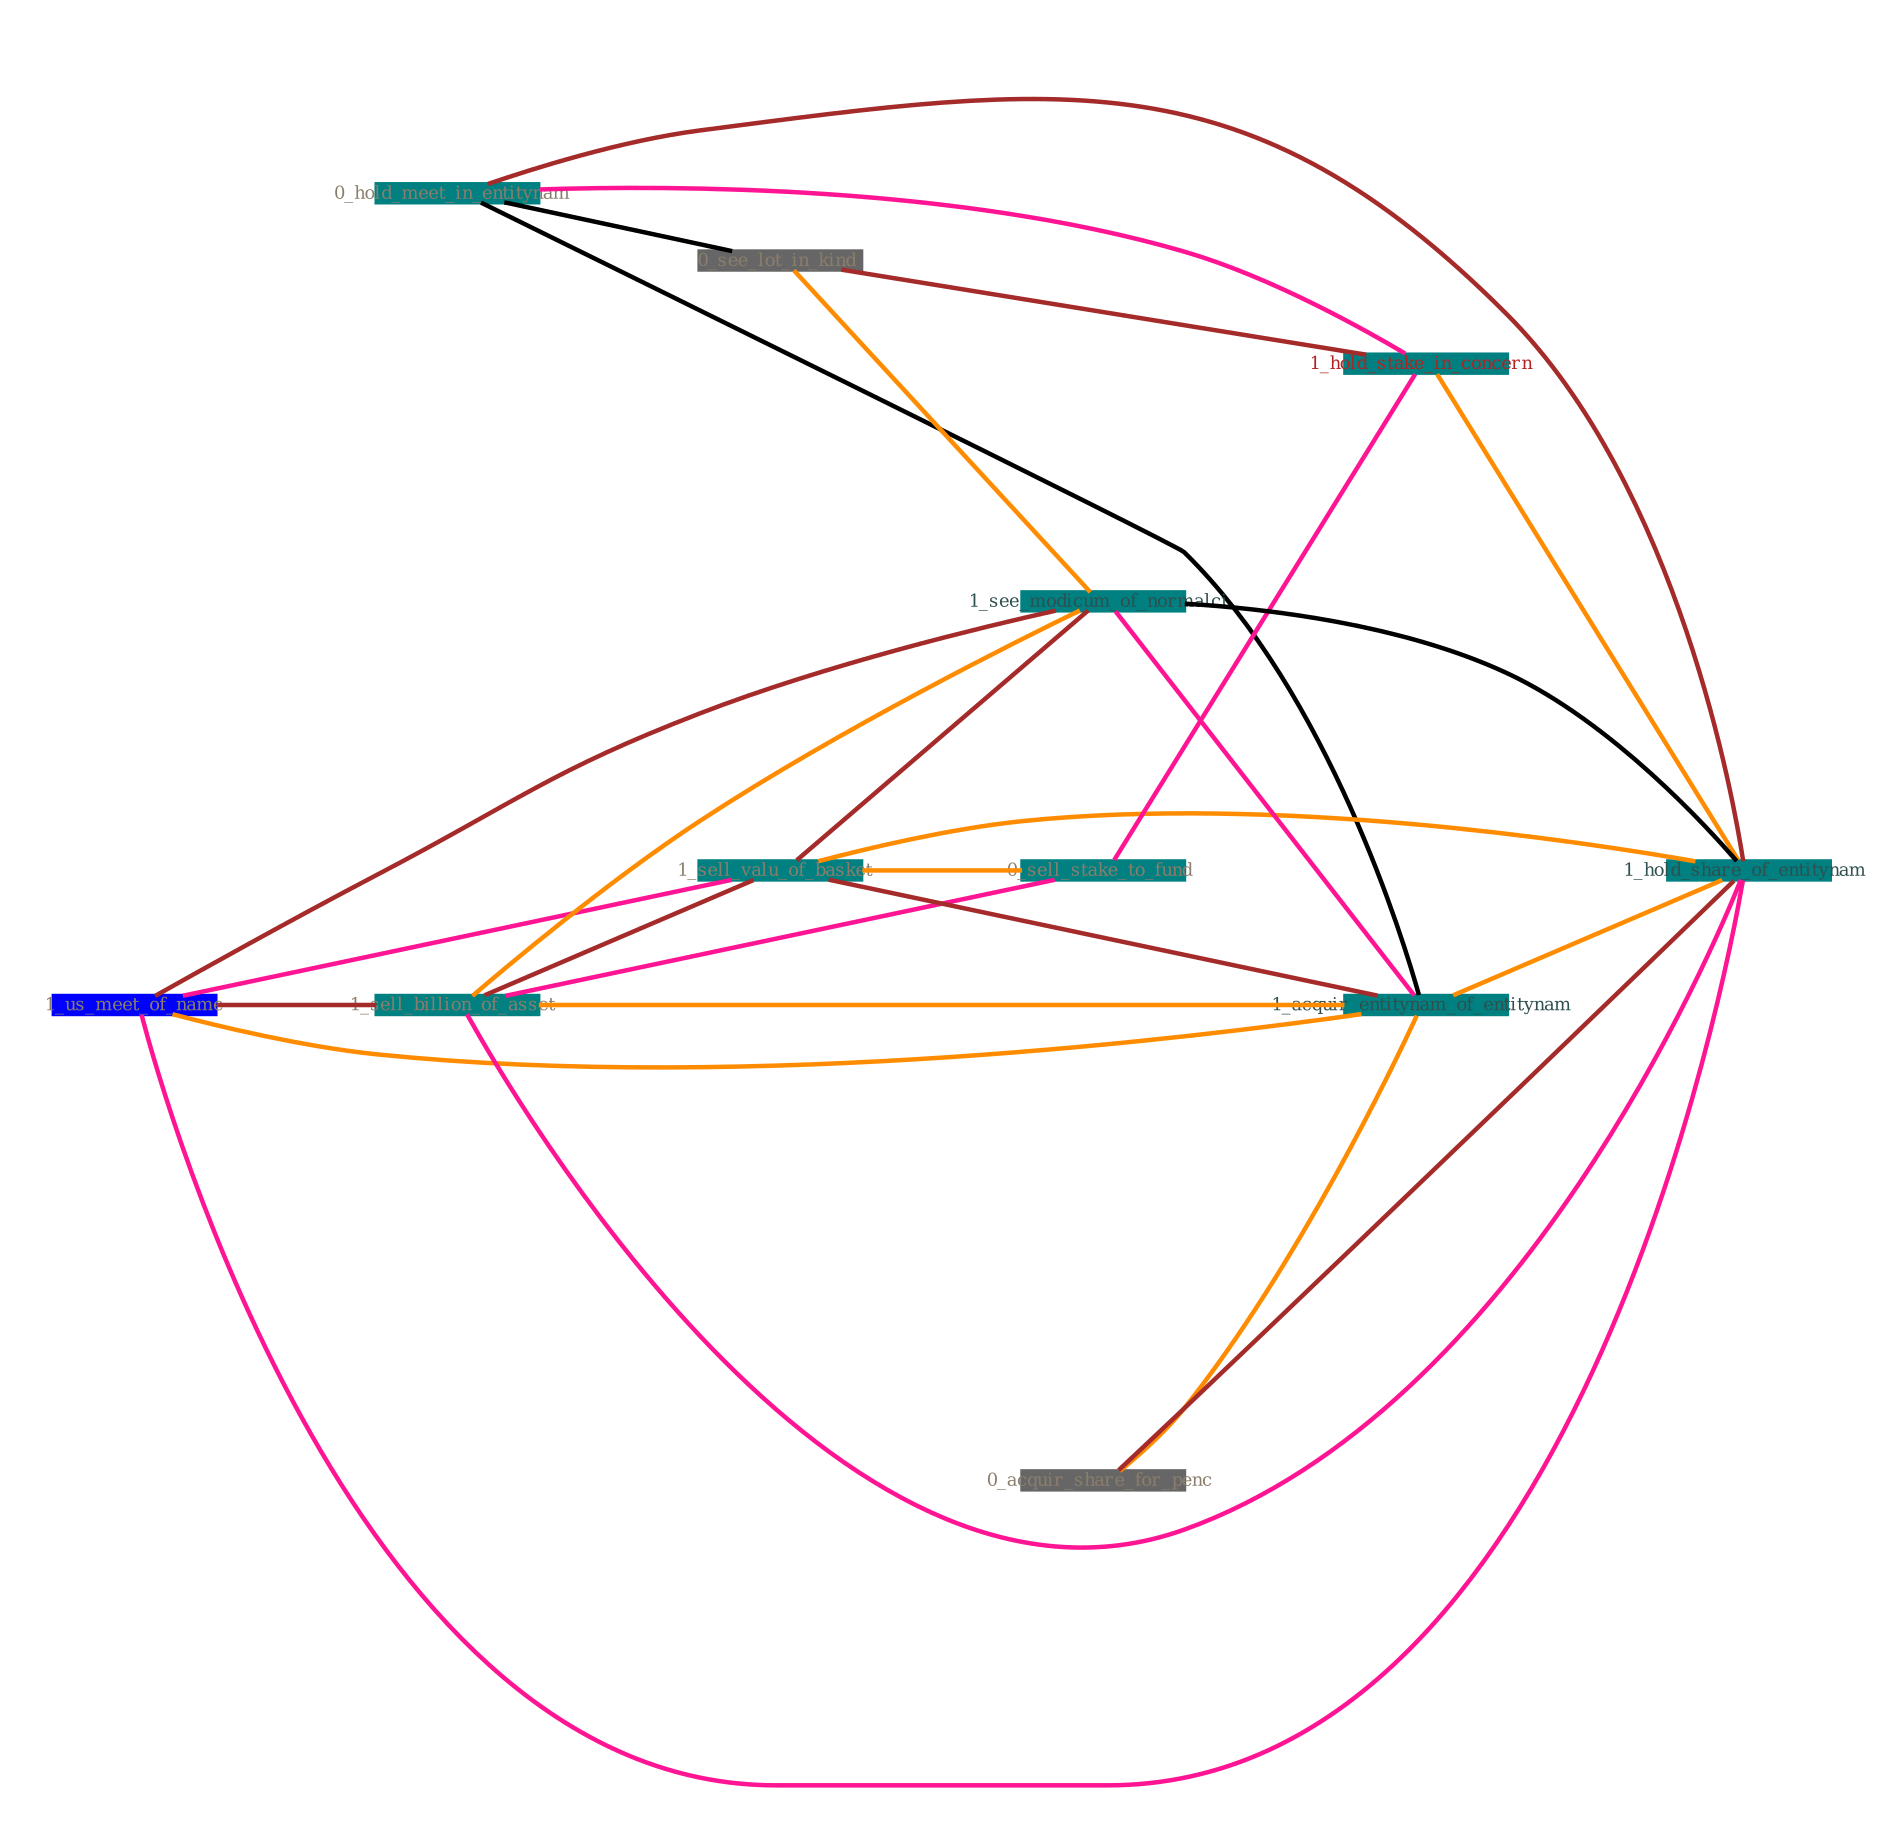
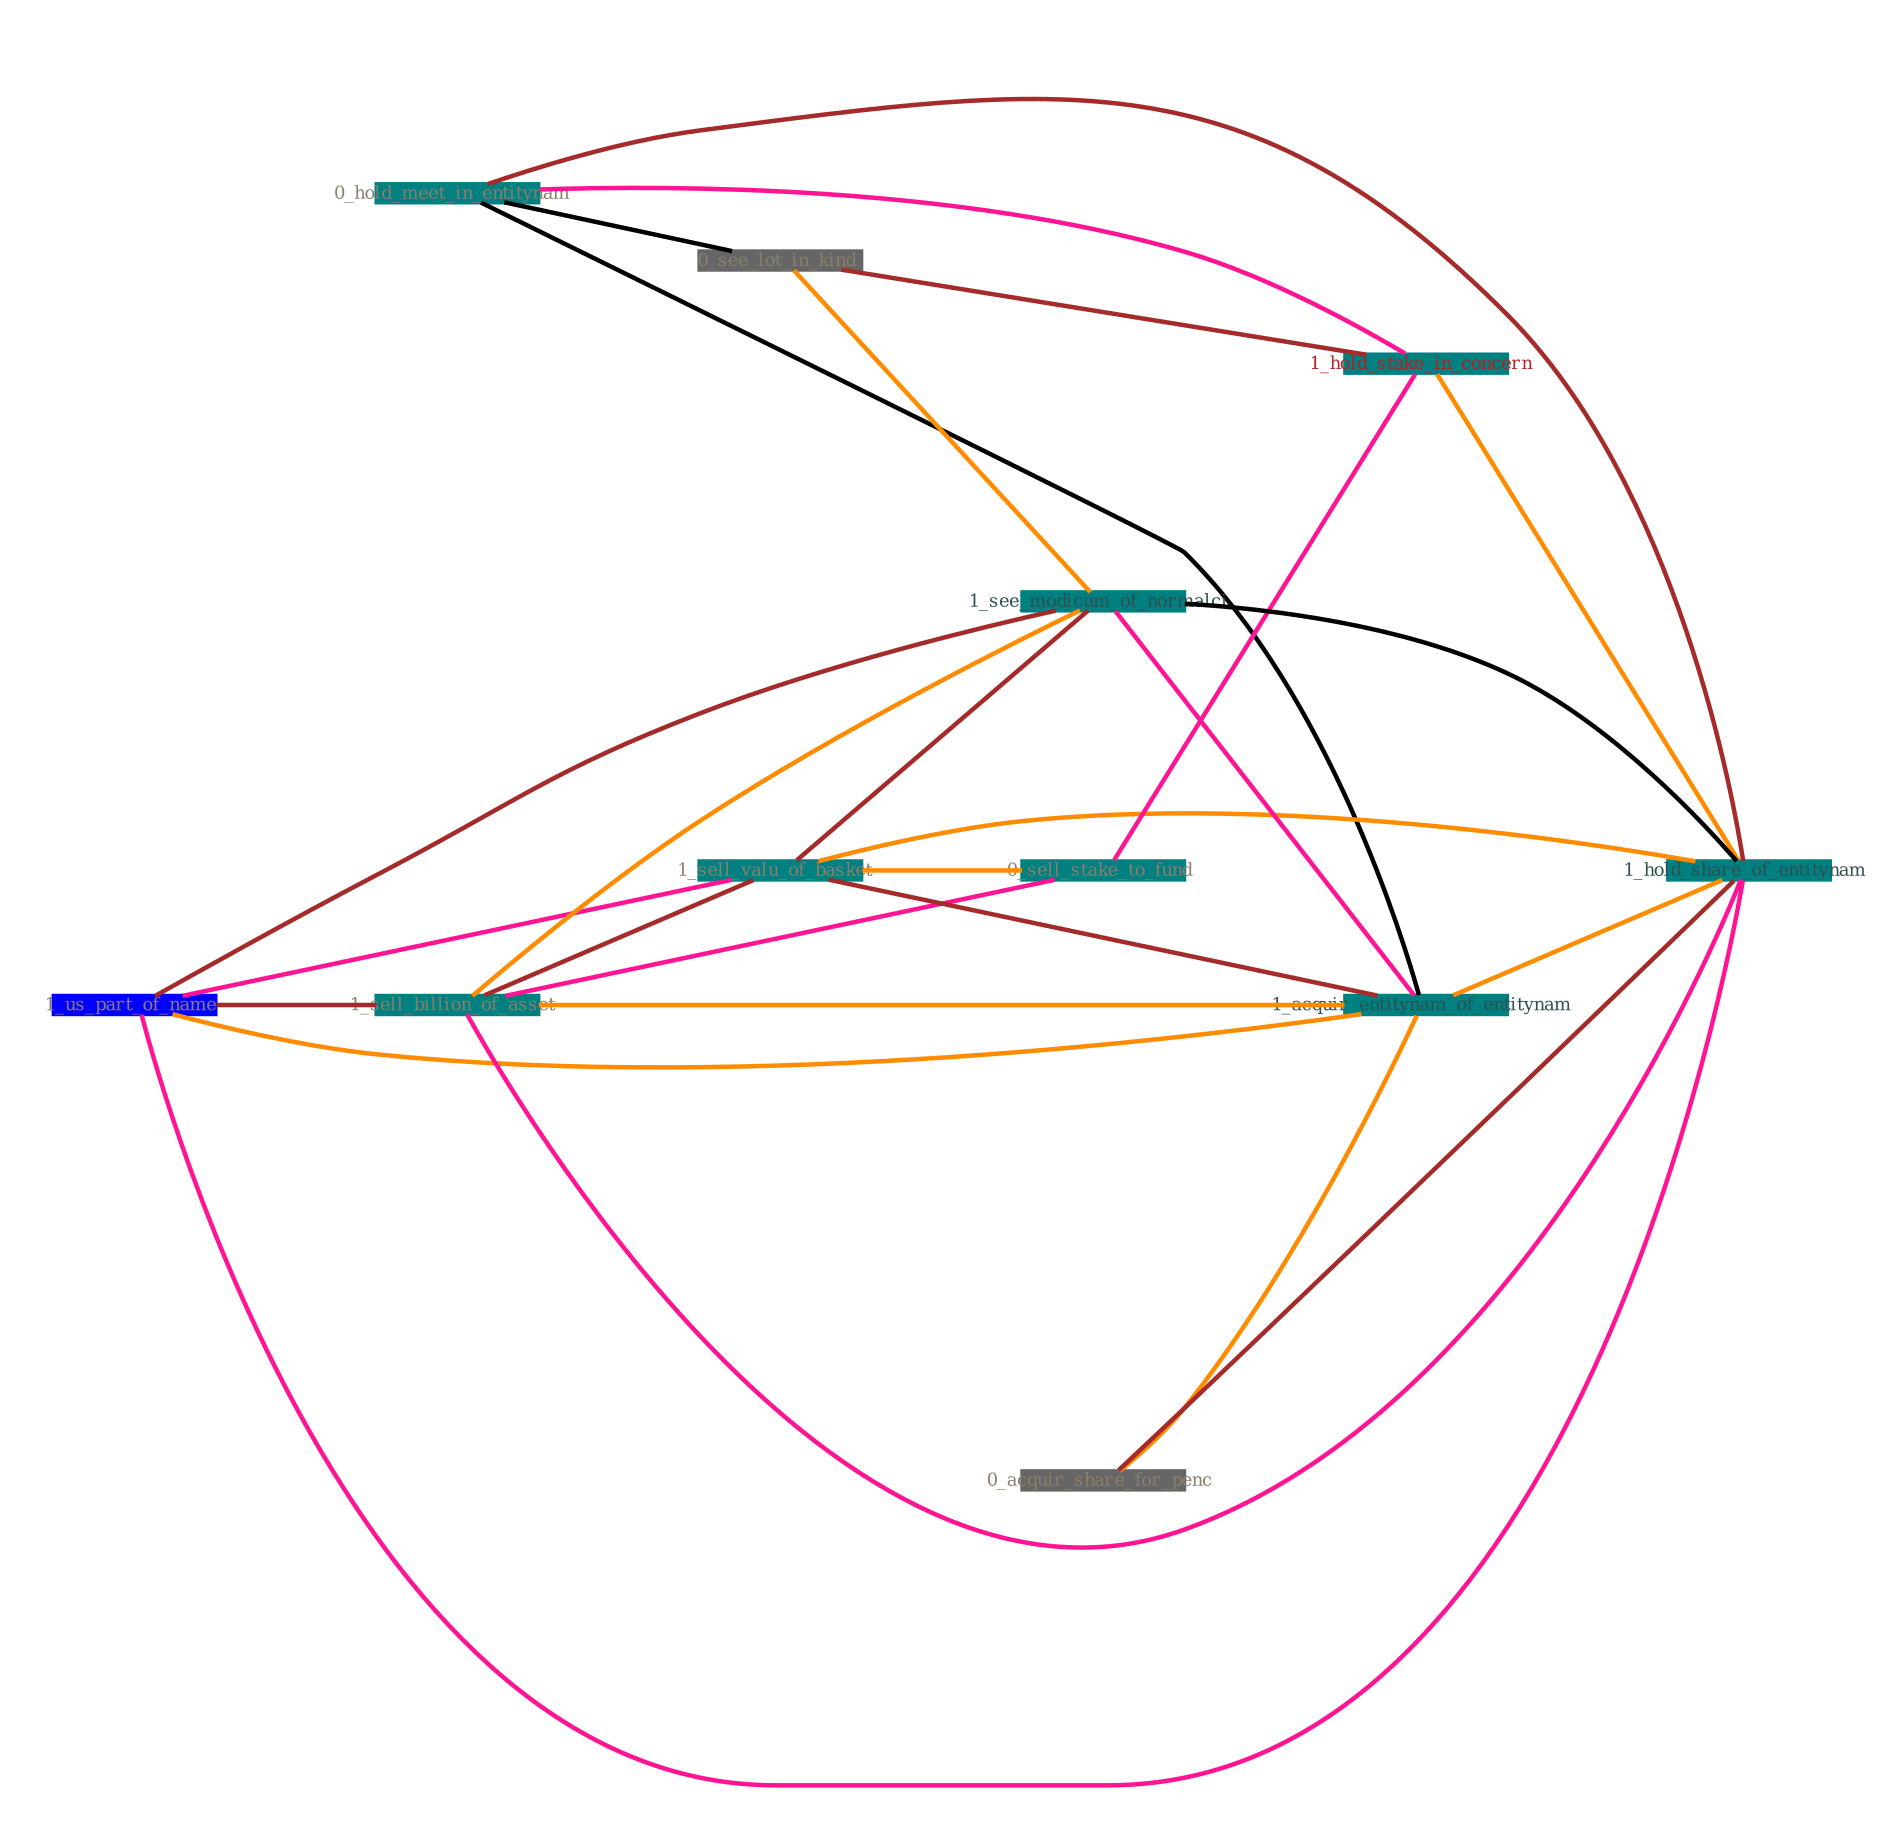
node "1_us_meet_of_name": label "1_us_meet_of_name" -> "1_us_part_of_name"
